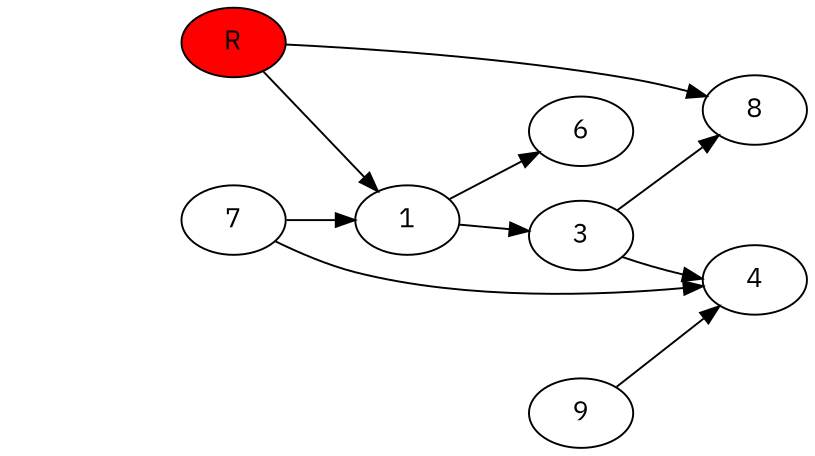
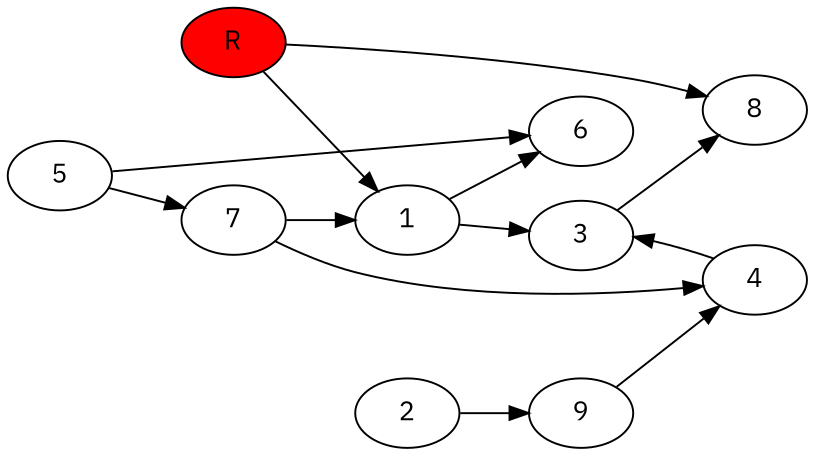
node "5": added
edge "3" -> "4": reversed
node "2": added
